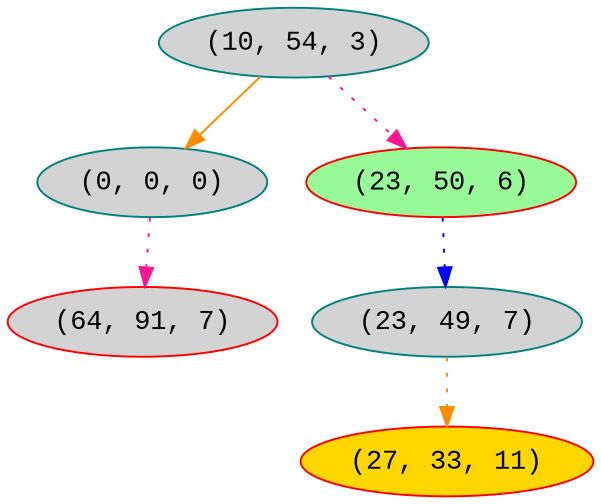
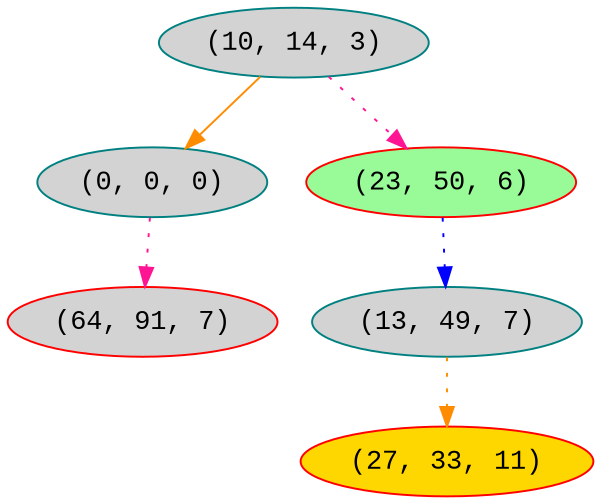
node "(10, 54, 3)": label "(10, 54, 3)" -> "(10, 14, 3)"
node "(23, 49, 7)": label "(23, 49, 7)" -> "(13, 49, 7)"
